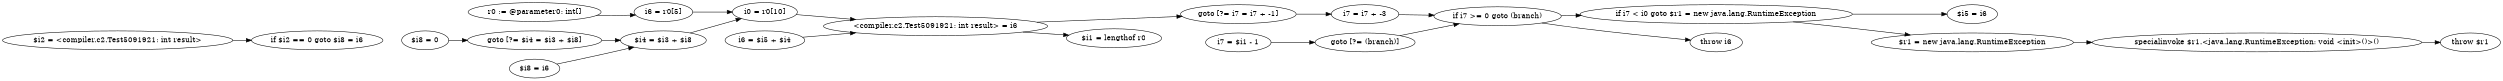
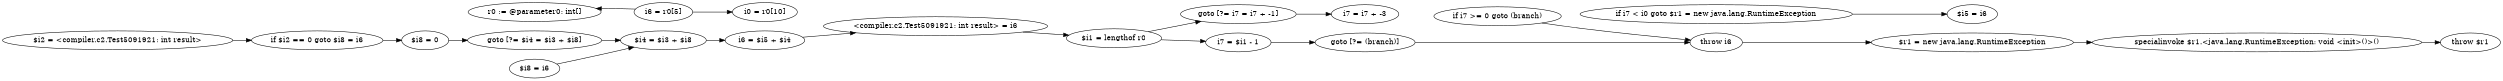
edge "r0 := @parameter0: int[]" -> "i6 = r0[5]": reversed
edge "i7 = i7 + -3" -> "if i7 >= 0 goto (branch)": removed
edge "if i7 >= 0 goto (branch)" -> "if i7 < i0 goto $r1 = new java.lang.RuntimeException": removed
edge "i0 = r0[10]" -> "<compiler.c2.Test5091921: int result> = i6": removed
edge "<compiler.c2.Test5091921: int result> = i6" -> "goto [?= i7 = i7 + -1]": now "$i1 = lengthof r0" -> "goto [?= i7 = i7 + -1]"
edge "$i4 = $i3 + $i8" -> "i0 = r0[10]": now "$i4 = $i3 + $i8" -> "i6 = $i5 + $i4"
edge "if i7 < i0 goto $r1 = new java.lang.RuntimeException" -> "$r1 = new java.lang.RuntimeException": now "throw i6" -> "$r1 = new java.lang.RuntimeException"
edge "goto [?= (branch)]" -> "if i7 >= 0 goto (branch)": now "goto [?= (branch)]" -> "throw i6"
edge "if $i2 == 0 goto $i8 = i6" -> "$i8 = 0": added
edge "$i1 = lengthof r0" -> "i7 = $i1 - 1": added
